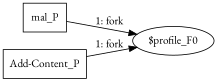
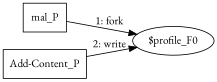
edge "Add-Content_P" -> "$profile_F0": label "1: fork" -> "2: write"
